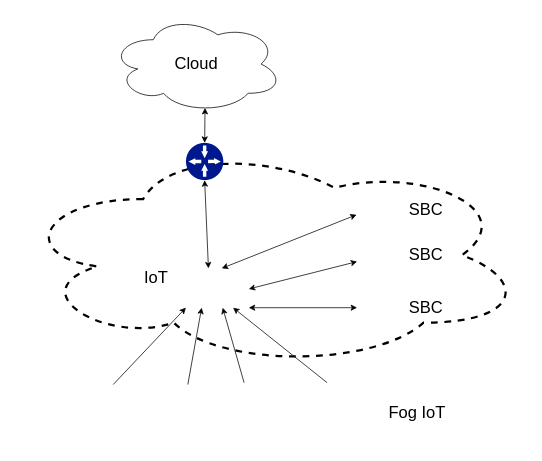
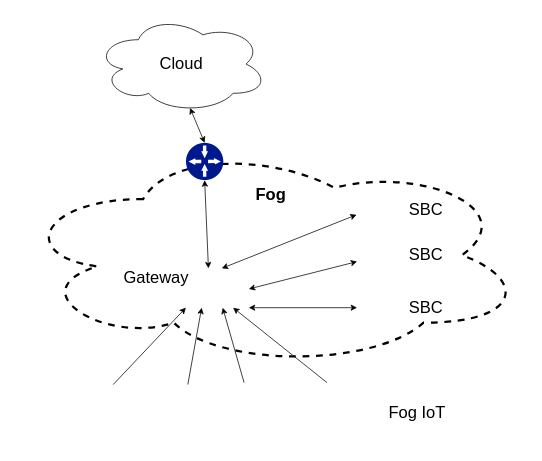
node "Cloud": moved (196, 64) -> (181, 64)
node "Fog": added
node "IoT": label "IoT" -> "Gateway"
